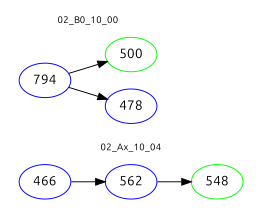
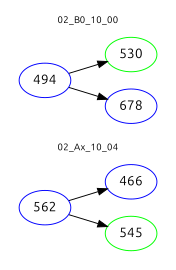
node "500": label "500" -> "530"
node "794": label "794" -> "494"
node "478": label "478" -> "678"
edge "466" -> "562": reversed
node "548": label "548" -> "545"
